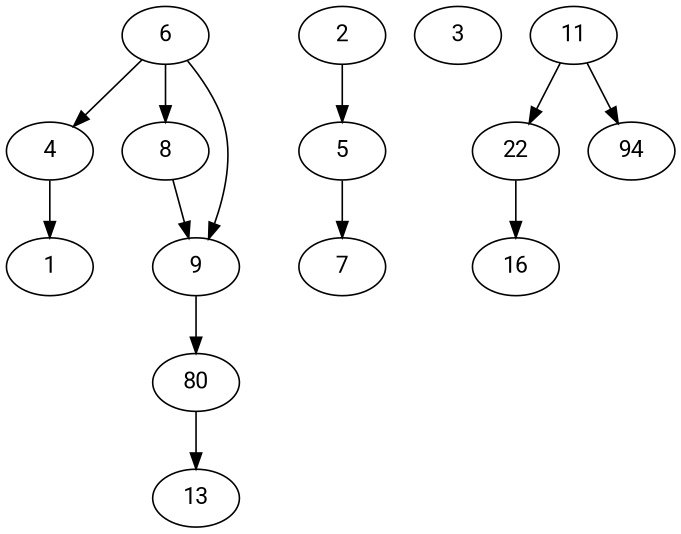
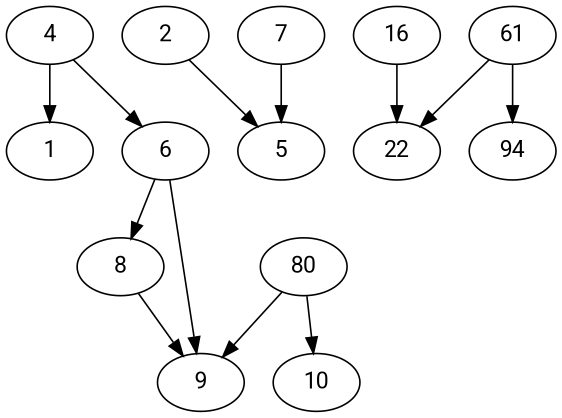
node "3": removed
node "11": label "11" -> "61"
edge "6" -> "4": reversed
edge "5" -> "7": reversed
edge "22" -> "16": reversed
edge "9" -> "80": reversed
node "13": label "13" -> "10"
